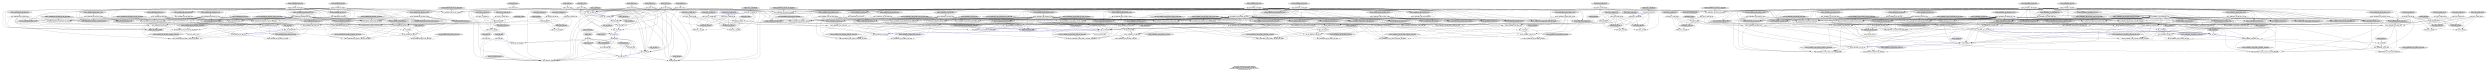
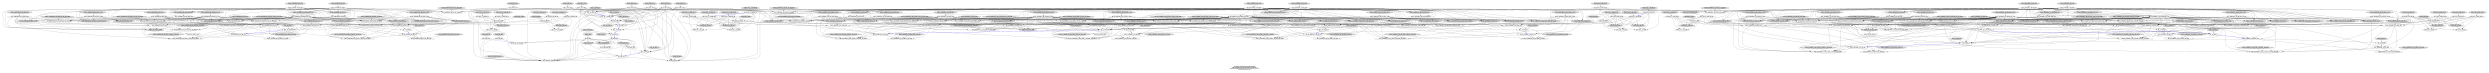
node "Sched __me_check_159": added
